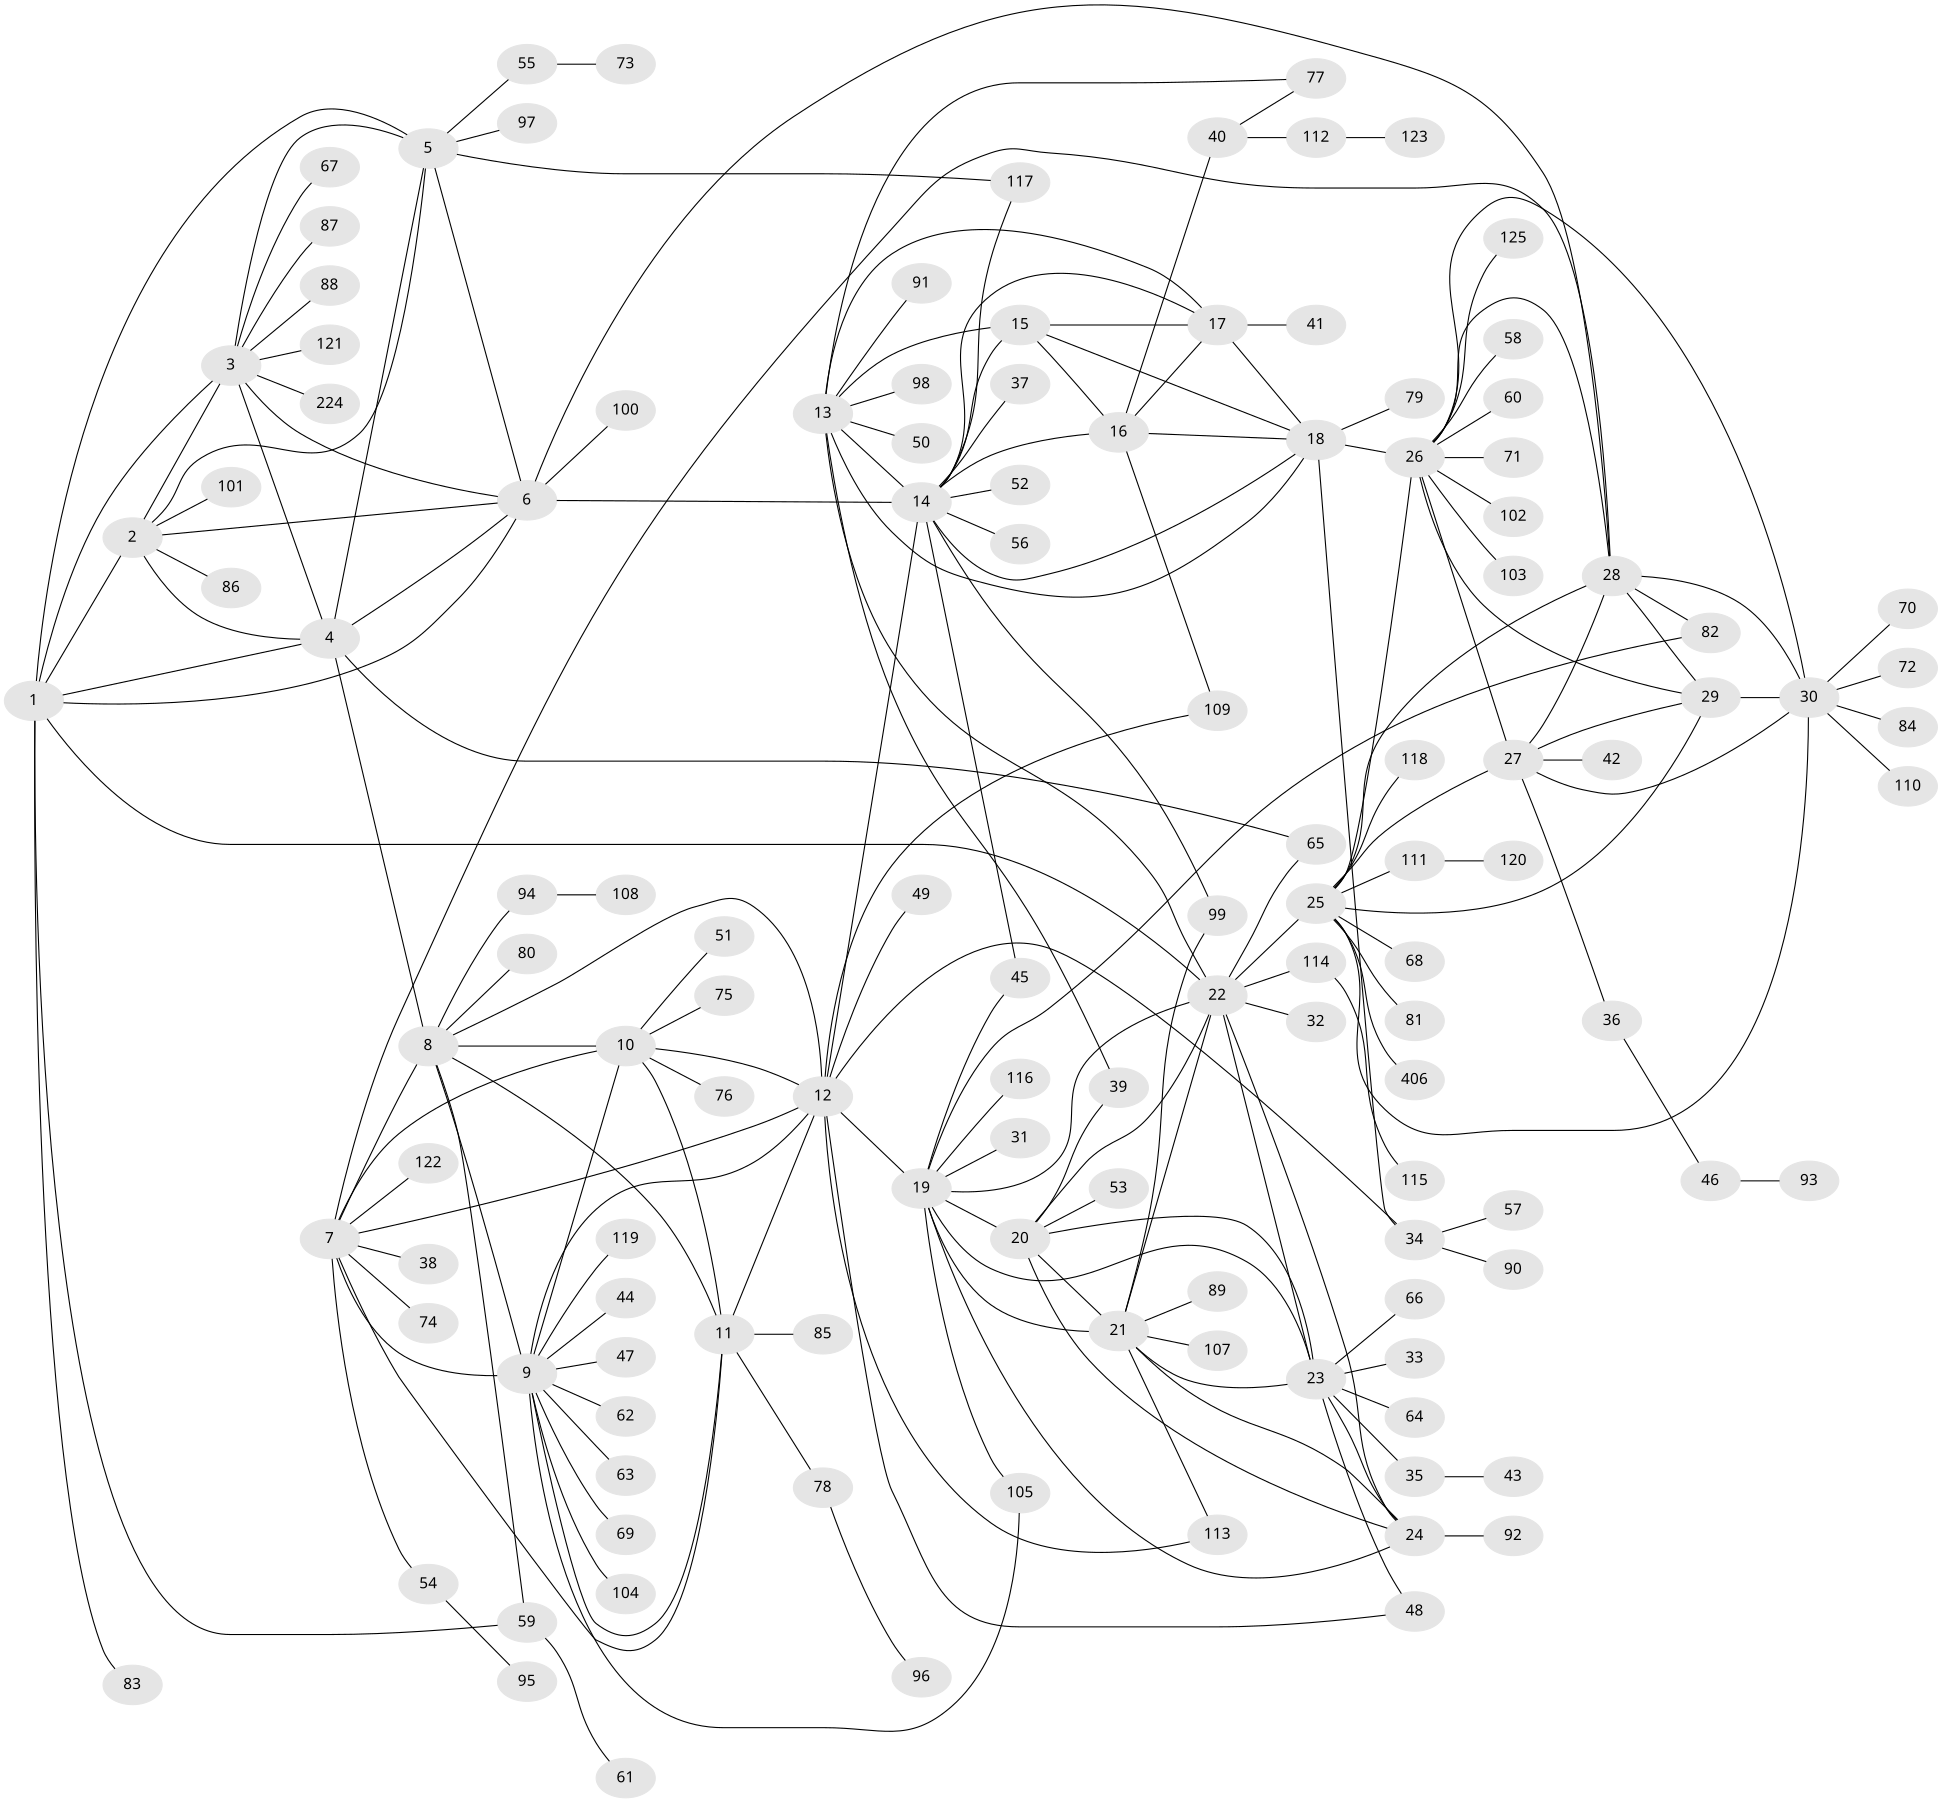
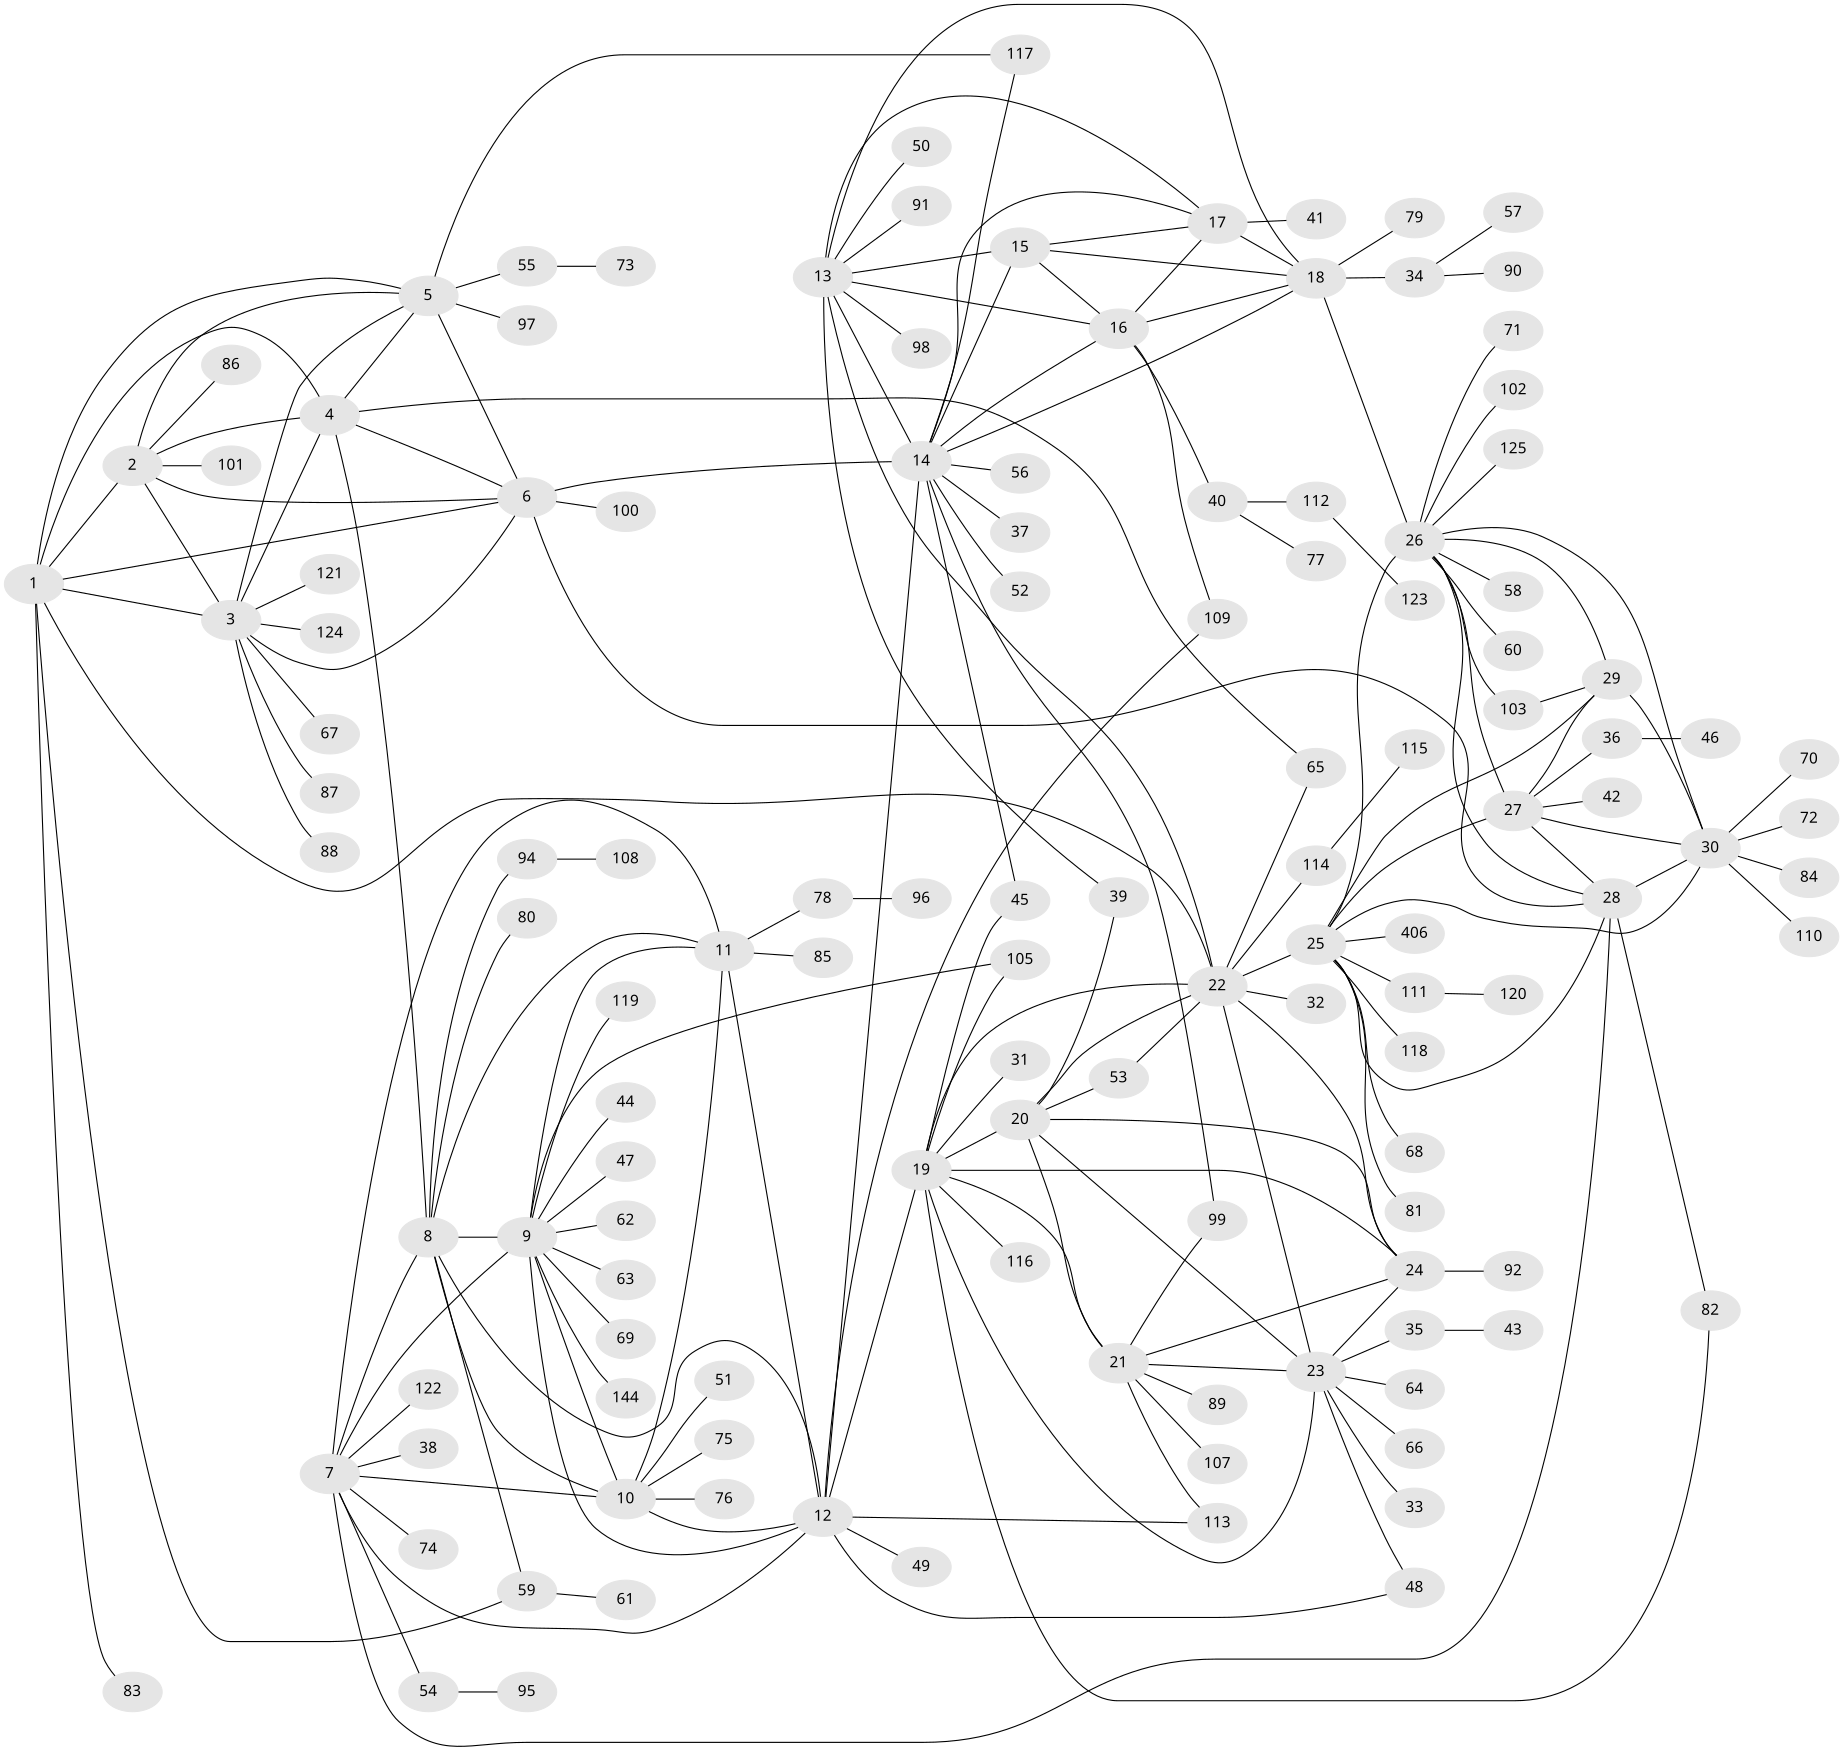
edge "77" -- "13": now "16" -- "13"
node "224": label "224" -> "124"
edge "28" -- "29": now "103" -- "29"
edge "12" -- "34": removed
edge "22" -- "21": now "22" -- "53"
node "93": removed
node "104": label "104" -> "144"
